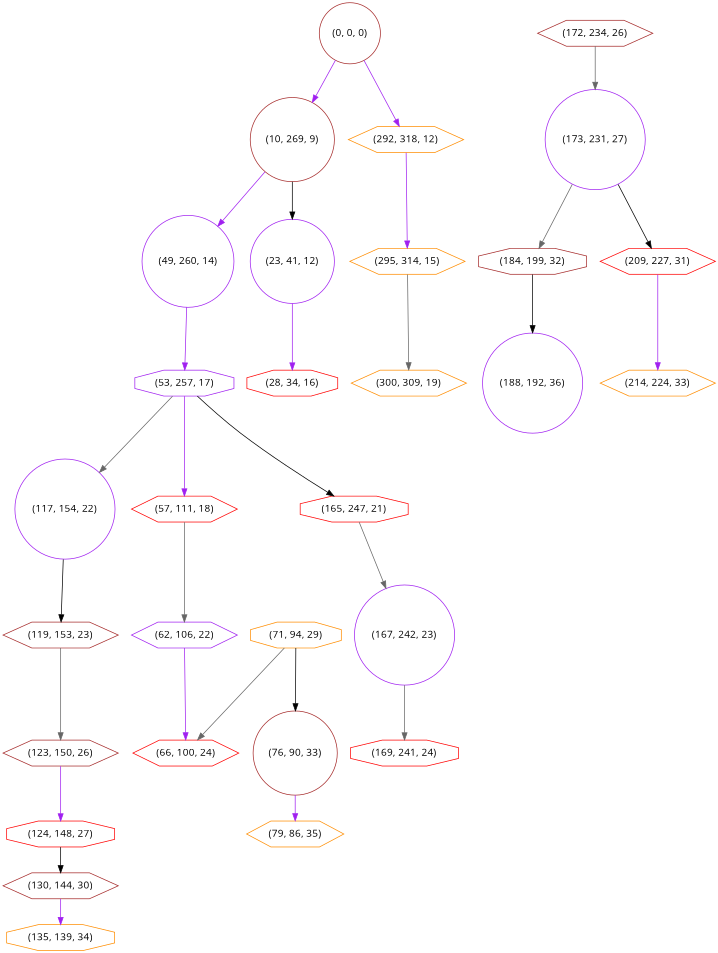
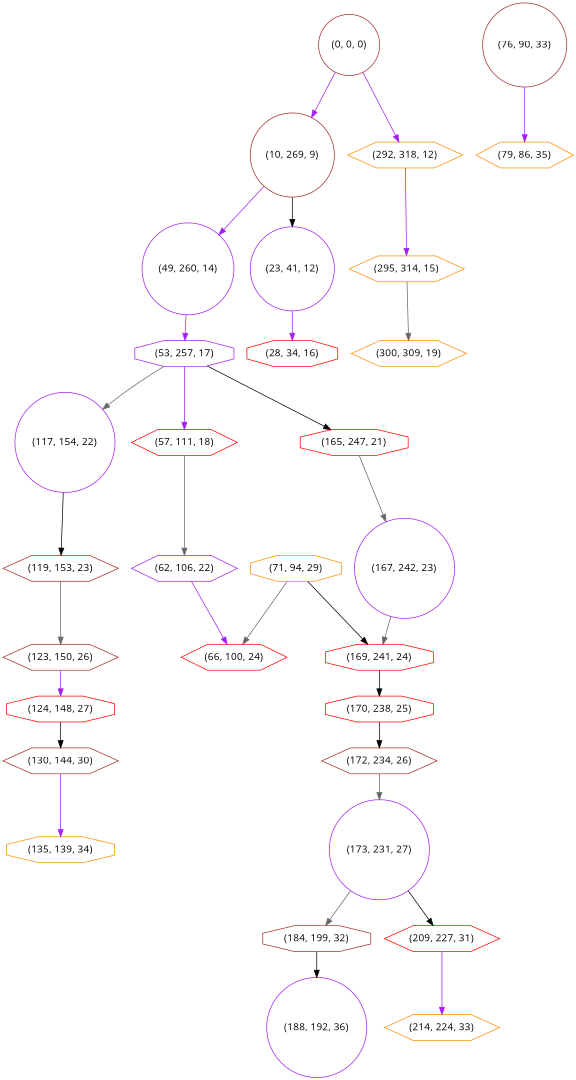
edge "(71, 94, 29)" -> "(76, 90, 33)": now "(71, 94, 29)" -> "(169, 241, 24)"
node "(170, 238, 25)": added
